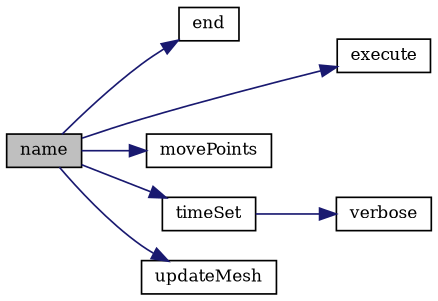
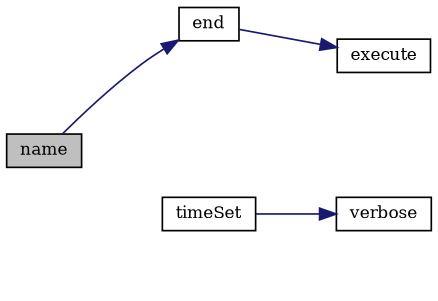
edge "name" -> "execute": now "end" -> "execute"
node "movePoints": removed
edge "name" -> "timeSet": removed
node "updateMesh": removed
